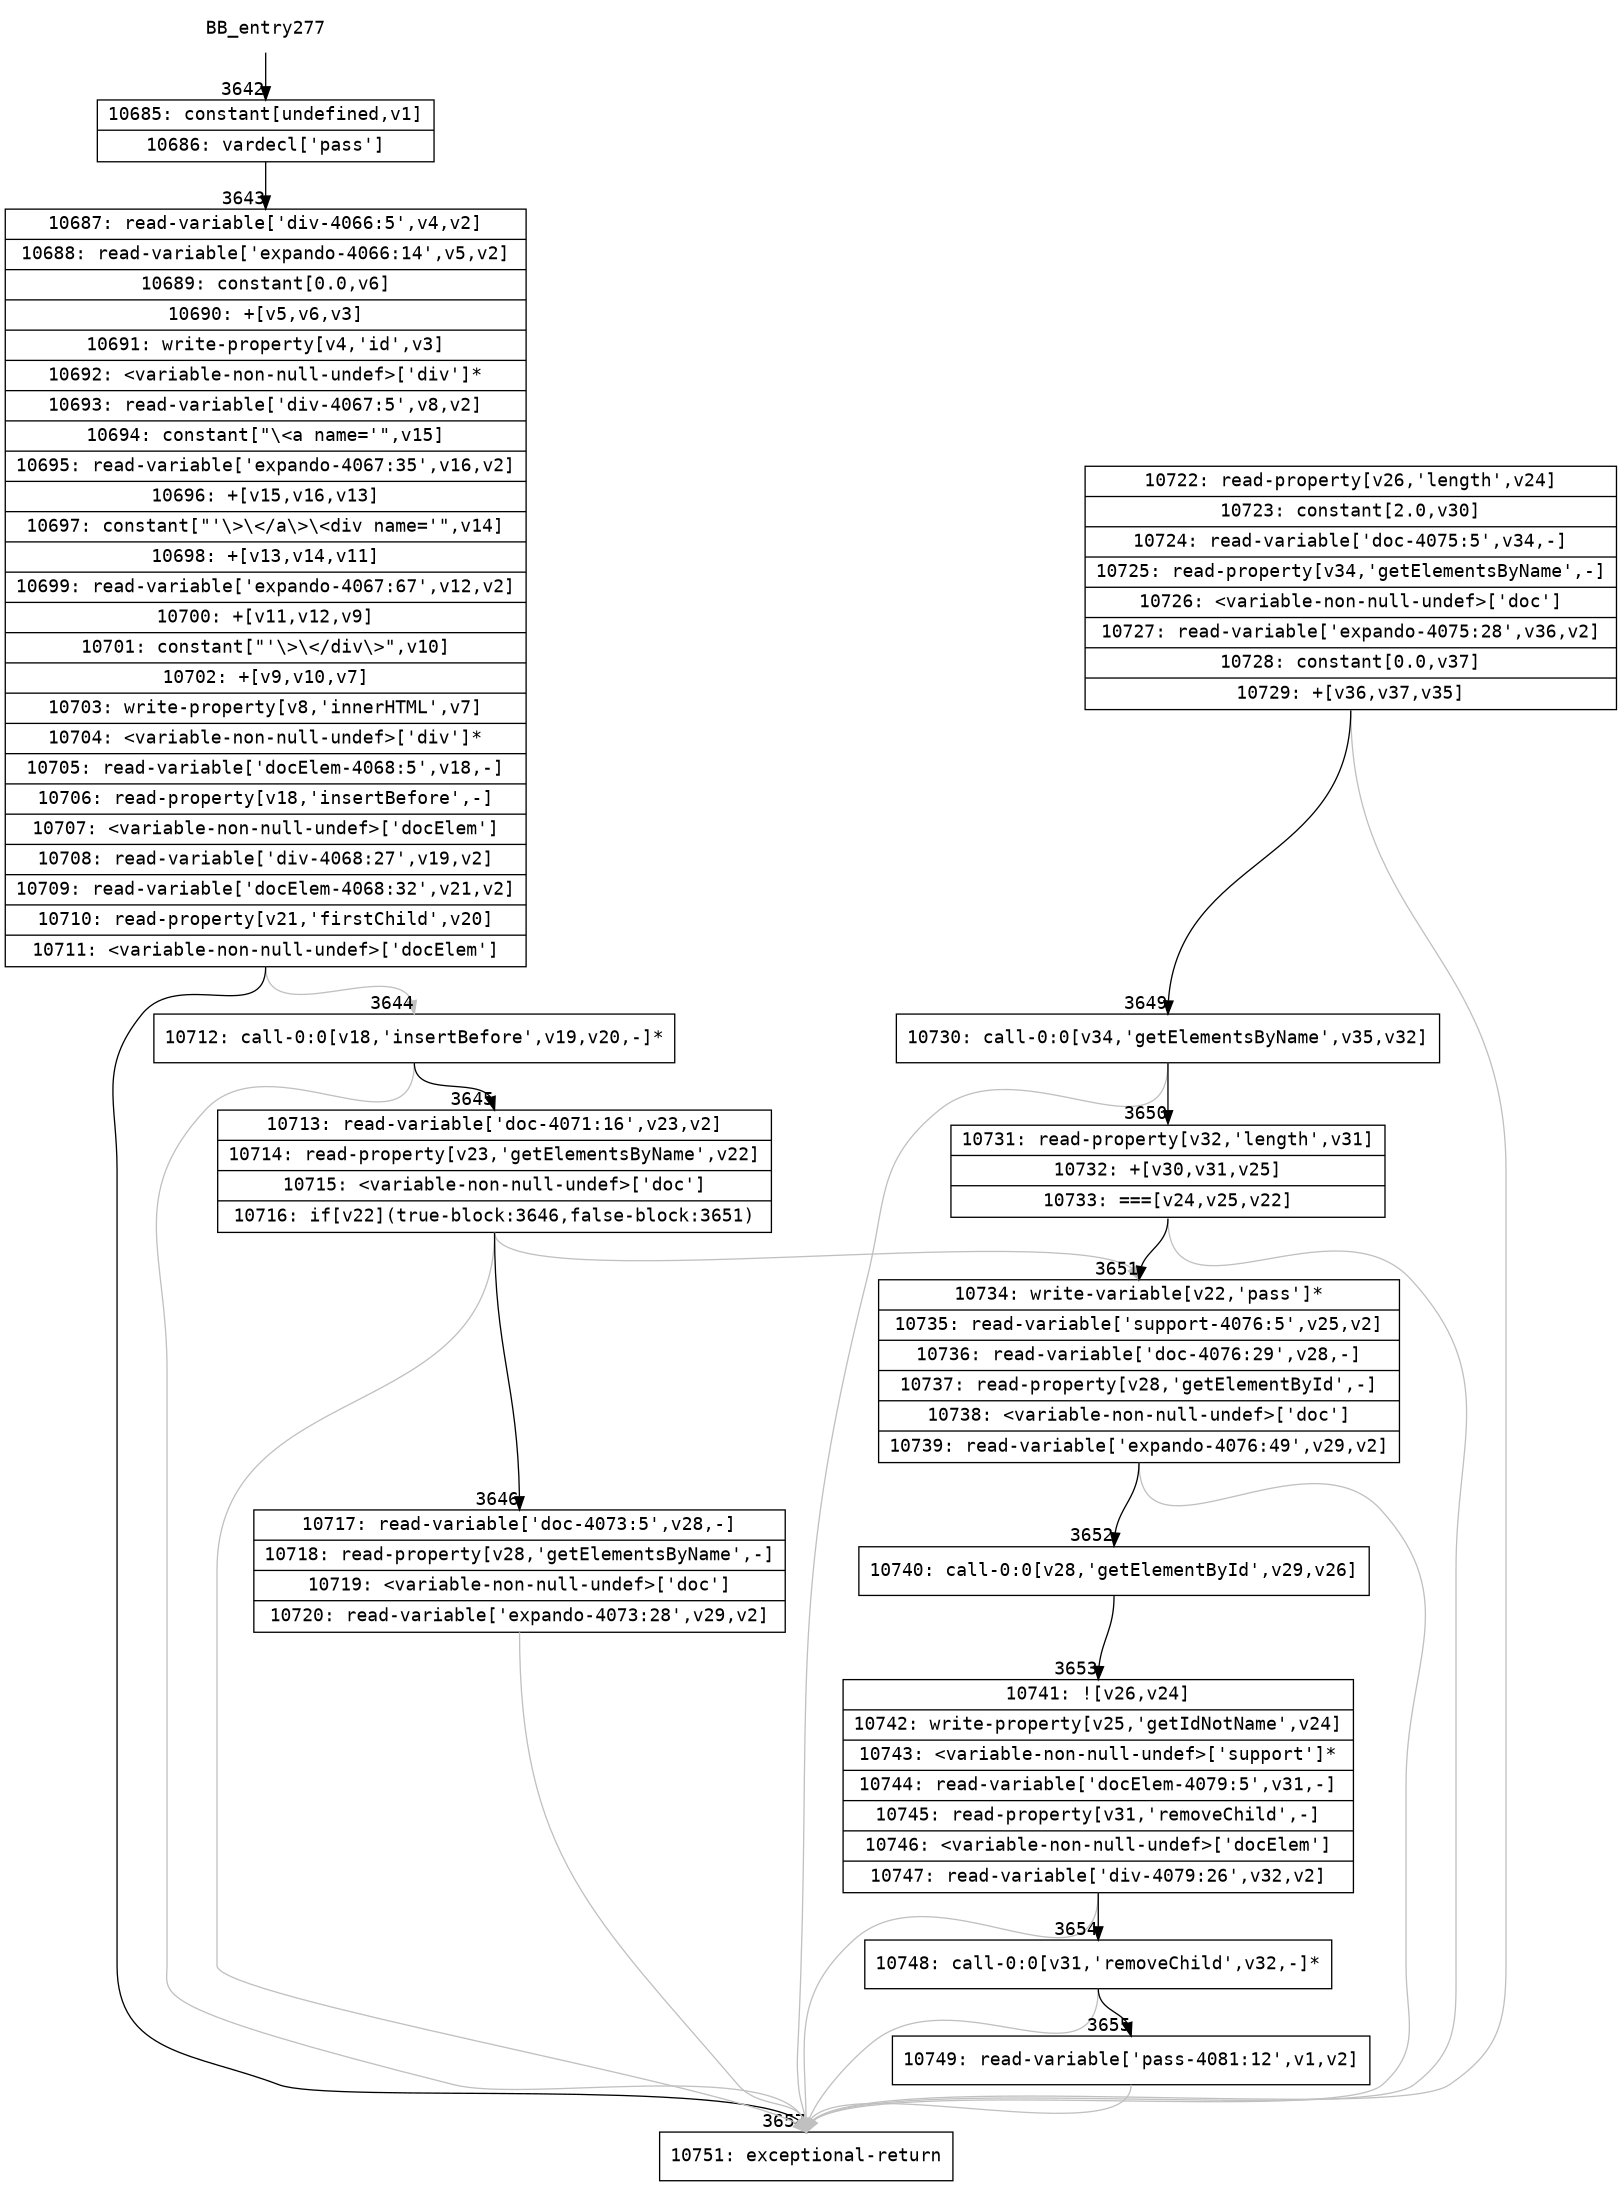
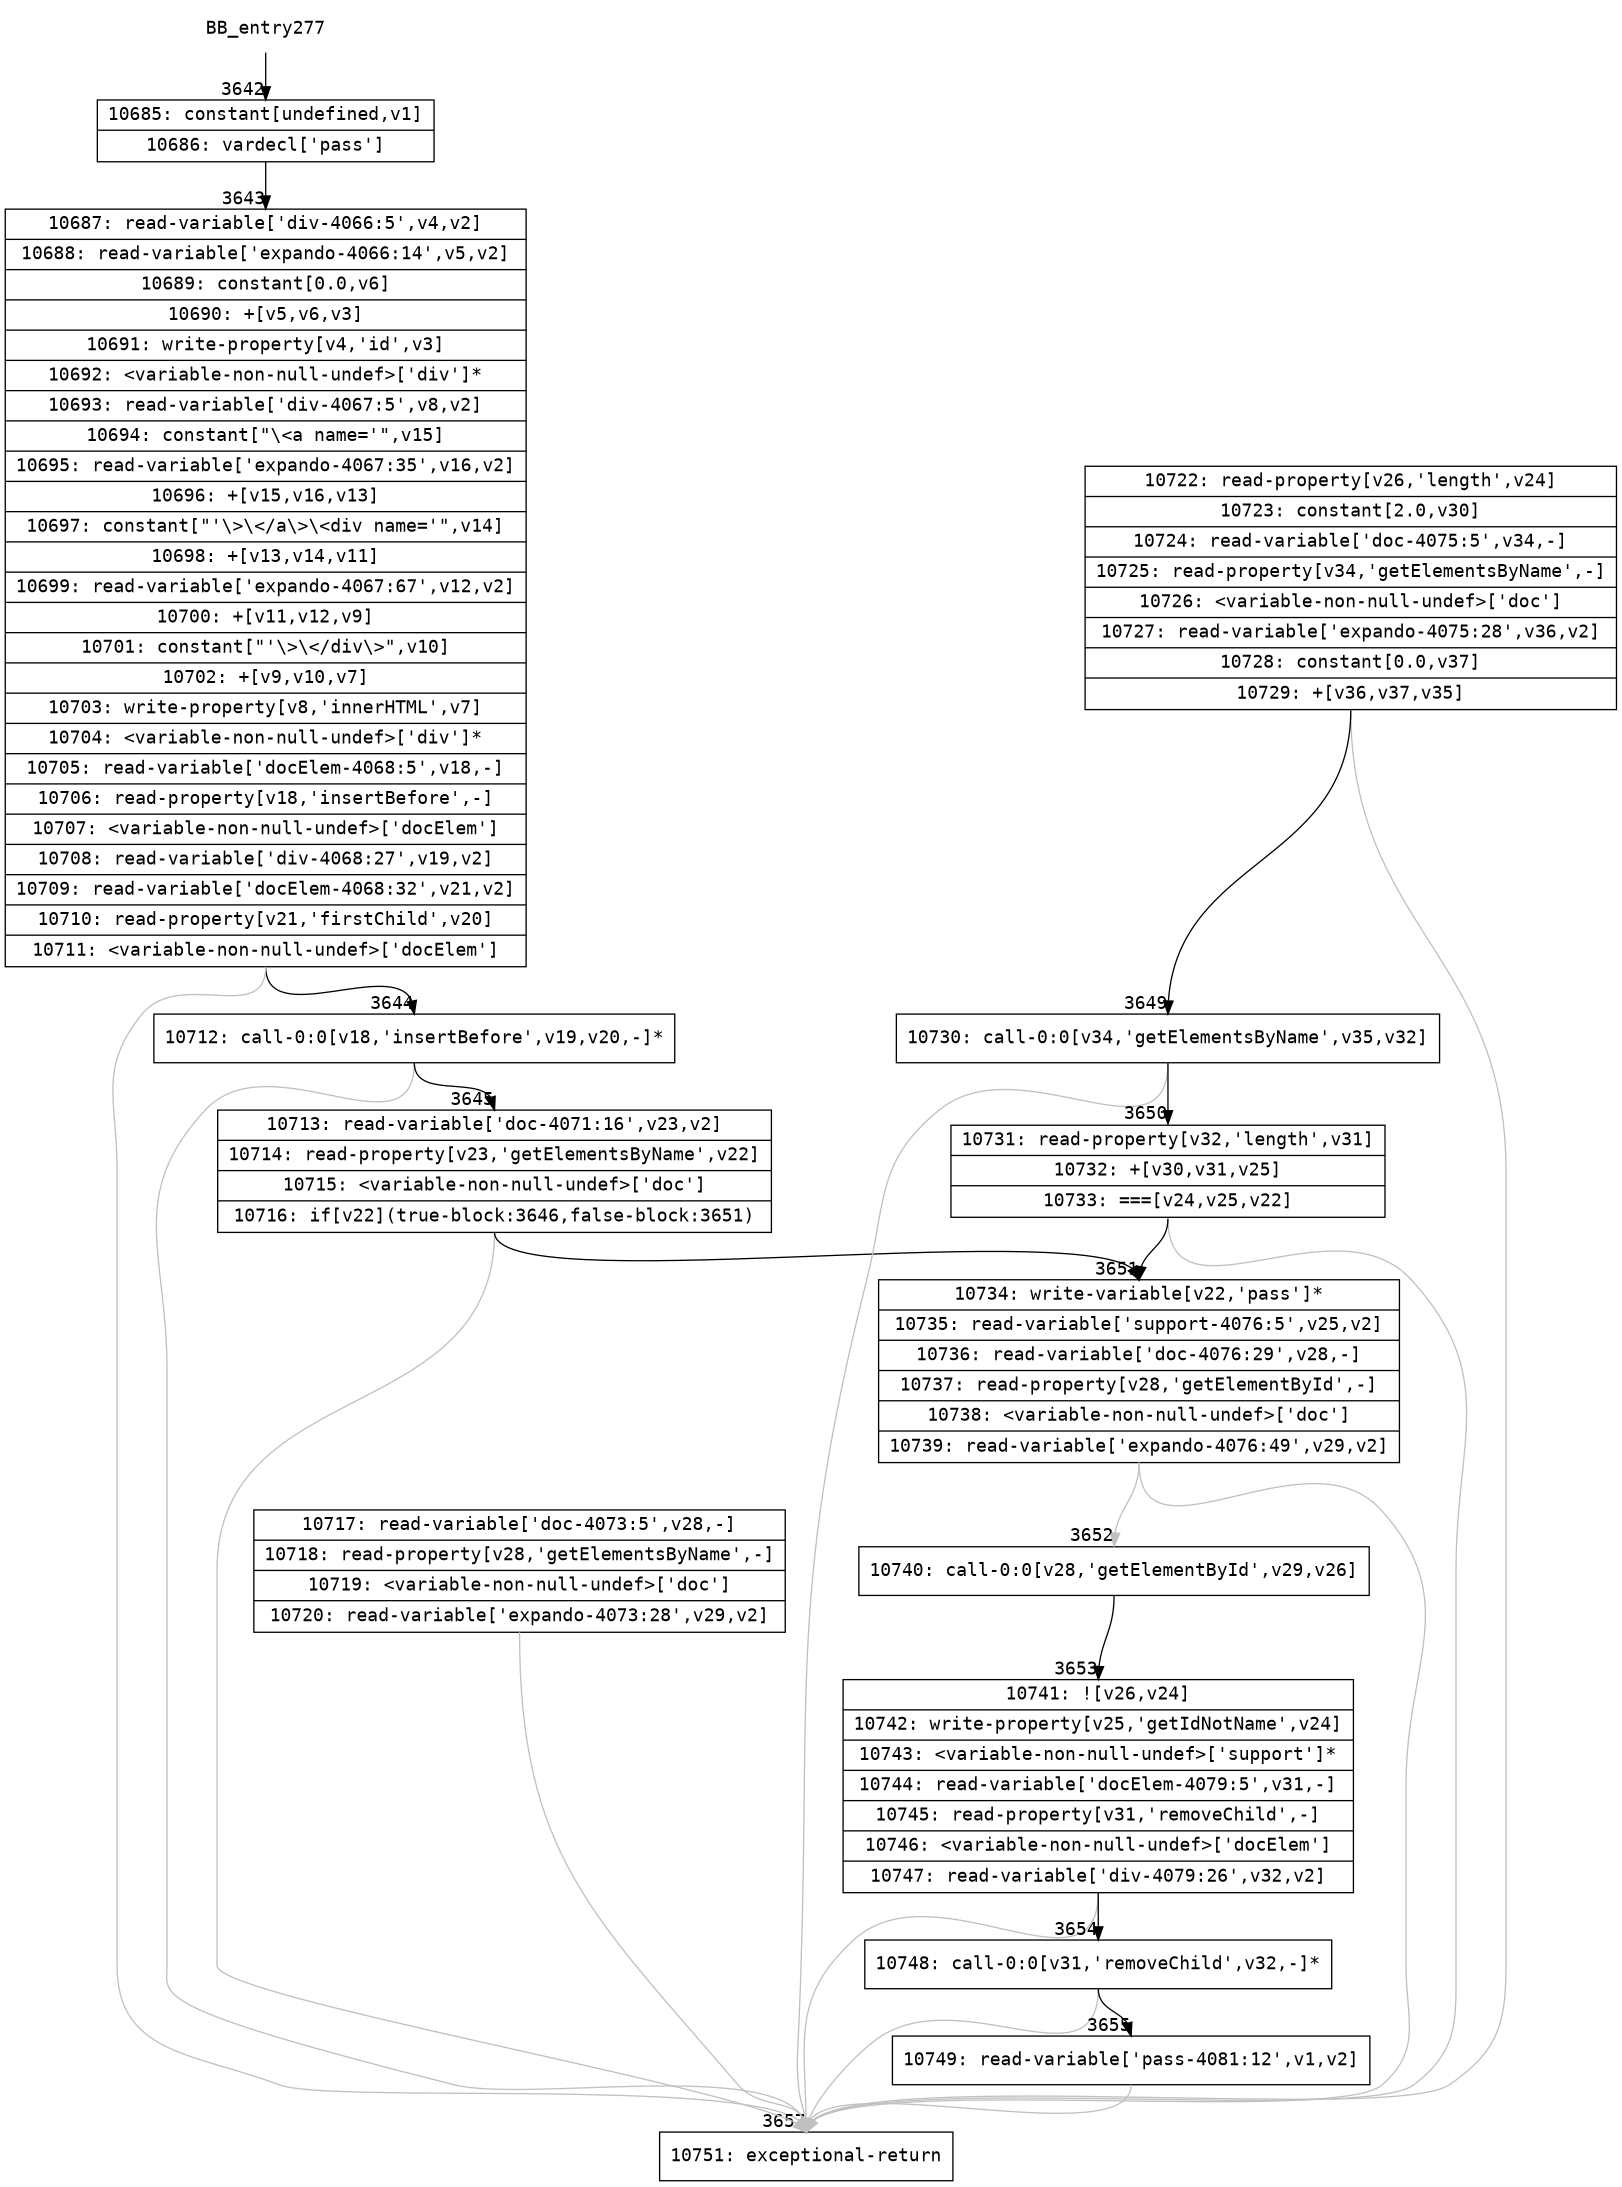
edge "10687: read-variable['div-4066:5',v4,v2]" -> "10712: call-0:0[v18,'insertBefore',v19,v20,-]*": color gray -> black
edge "10713: read-variable['doc-4071:16',v23,v2]" -> "10734: write-variable[v22,'pass']*": color gray -> black
edge "10713: read-variable['doc-4071:16',v23,v2]" -> "10717: read-variable['doc-4073:5',v28,-]": removed
edge "10734: write-variable[v22,'pass']*" -> "10740: call-0:0[v28,'getElementById',v29,v26]": color black -> gray
edge "10687: read-variable['div-4066:5',v4,v2]" -> "10751: exceptional-return": color black -> gray
